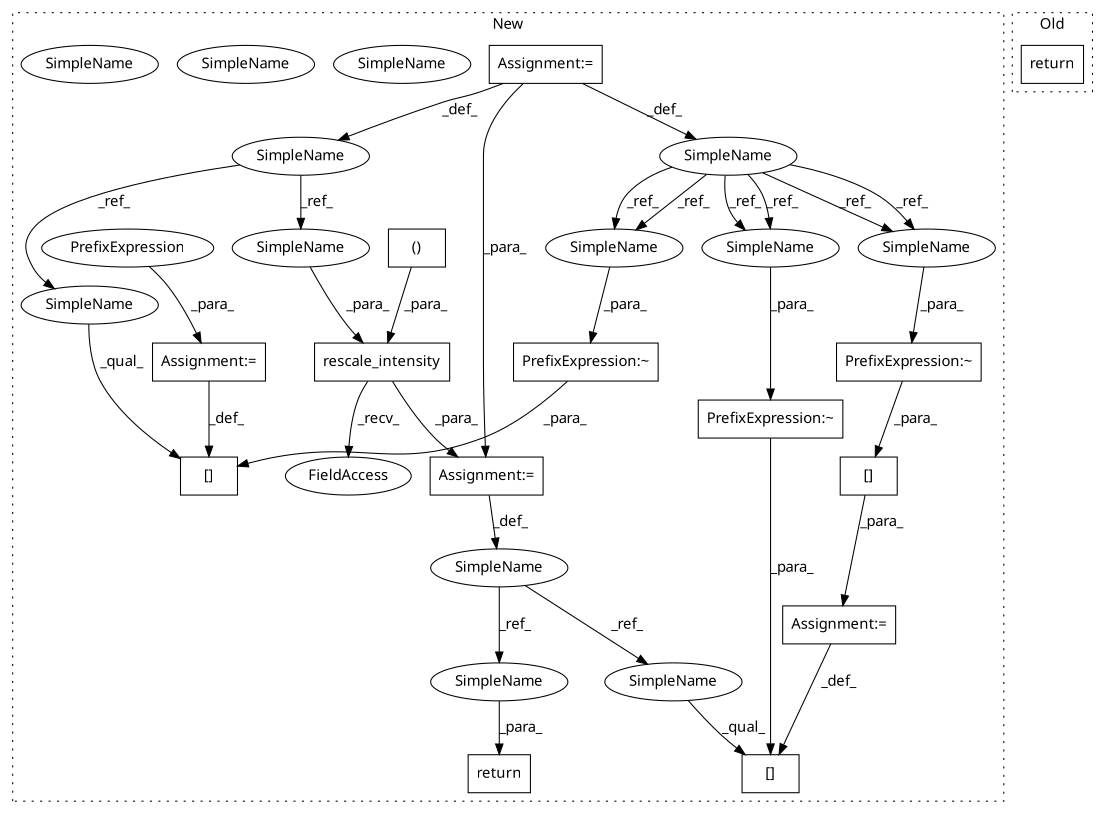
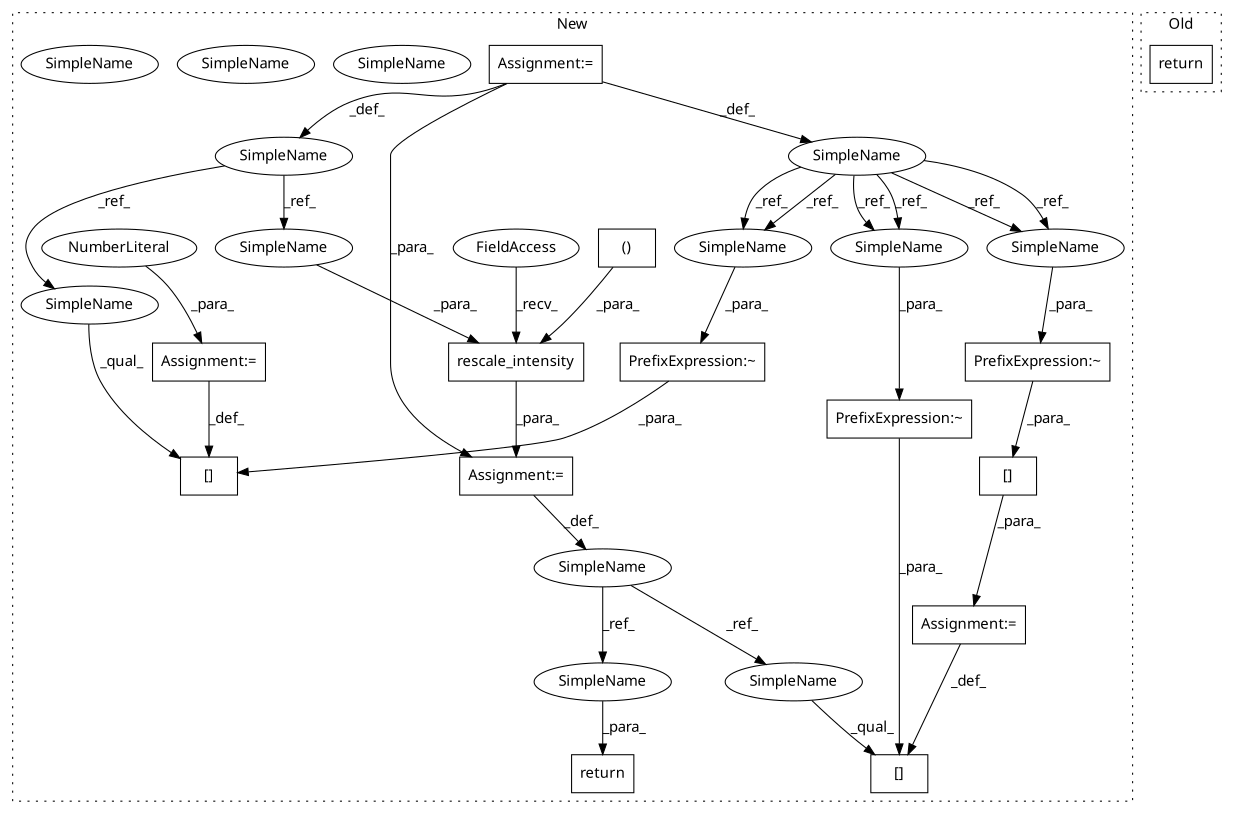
node "PrefixExpression": label "PrefixExpression" -> "NumberLiteral"
edge "rescale_intensity" -> "FieldAccess": reversed
